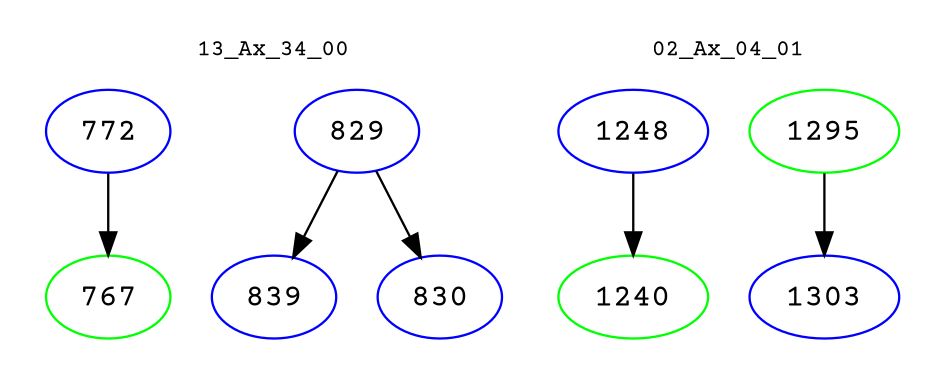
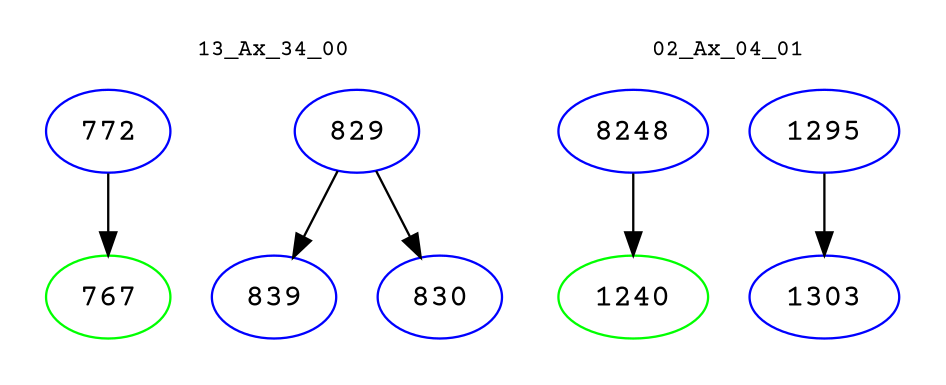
node "1248": label "1248" -> "8248"
node "1295": color green -> blue
